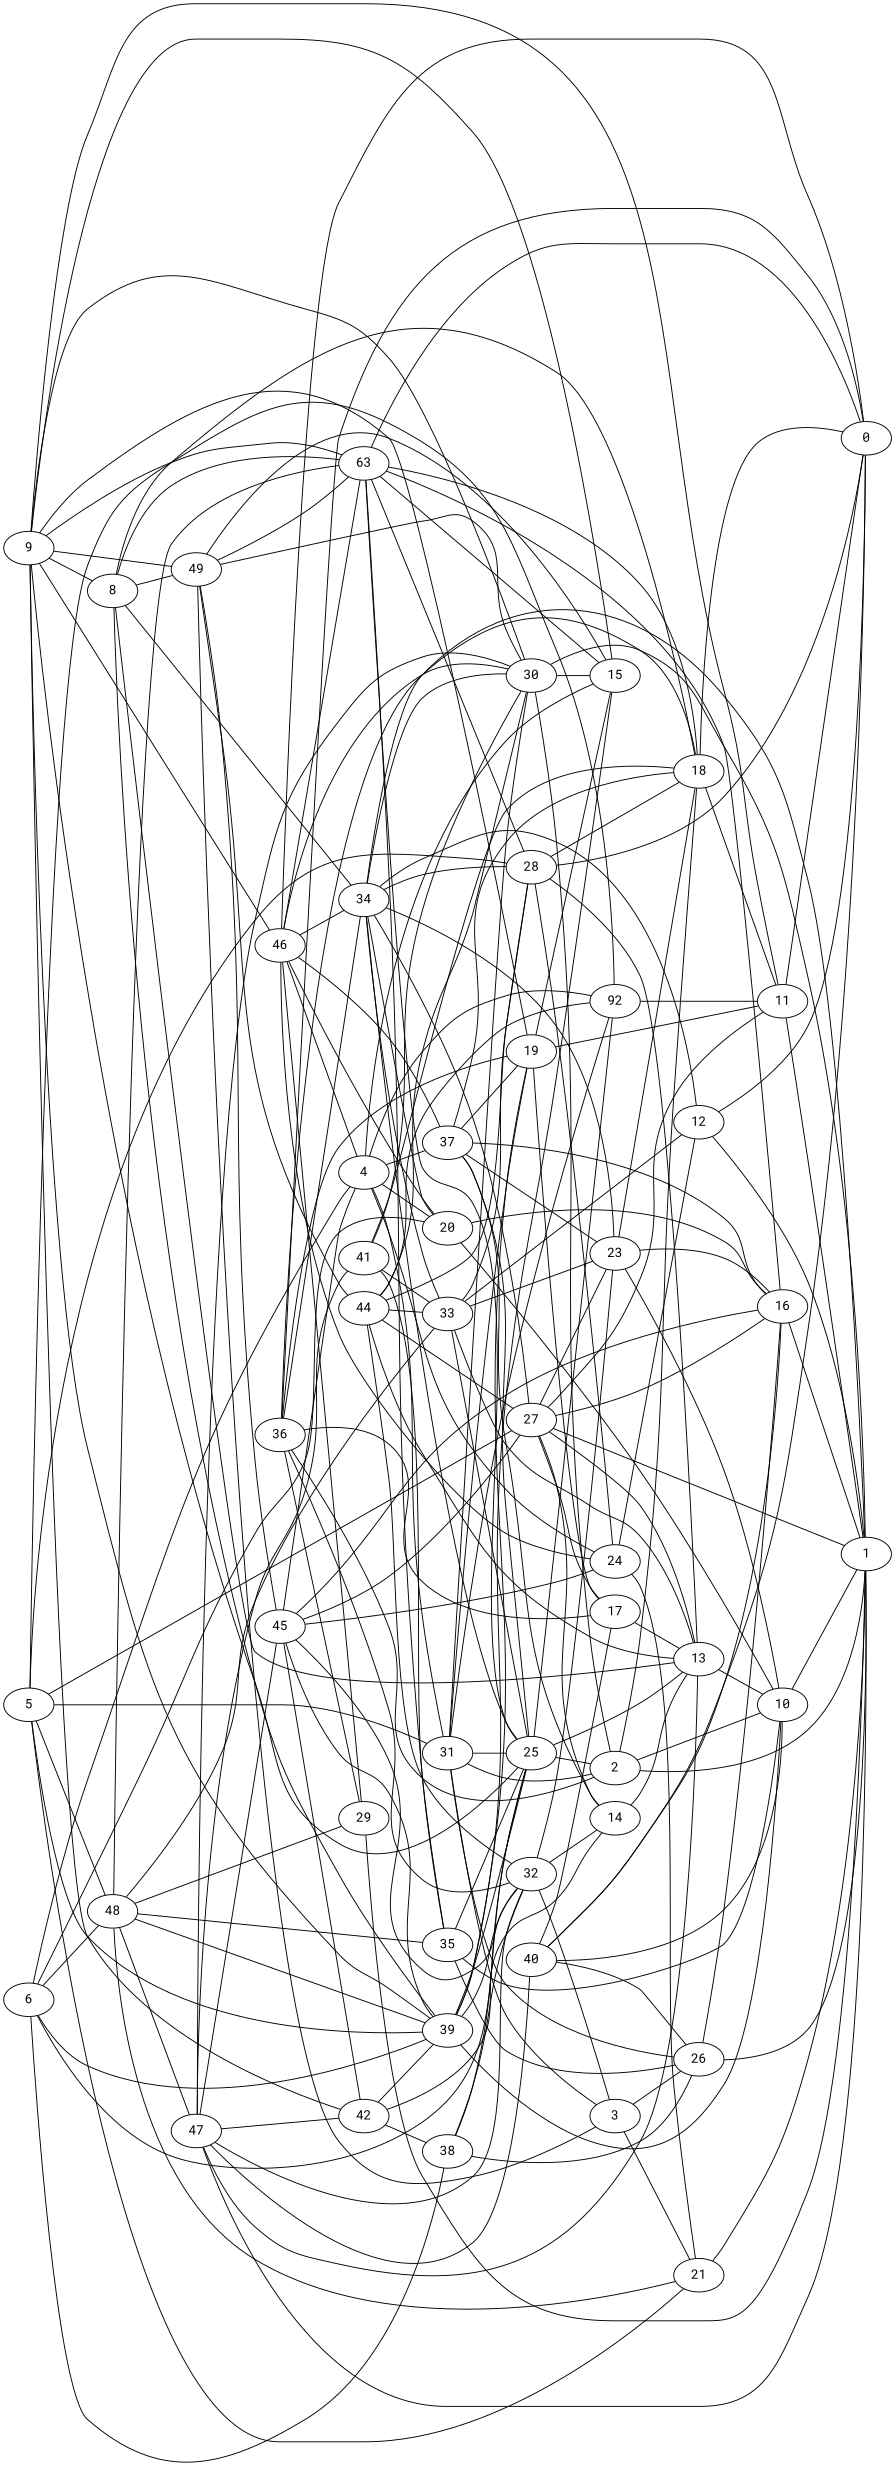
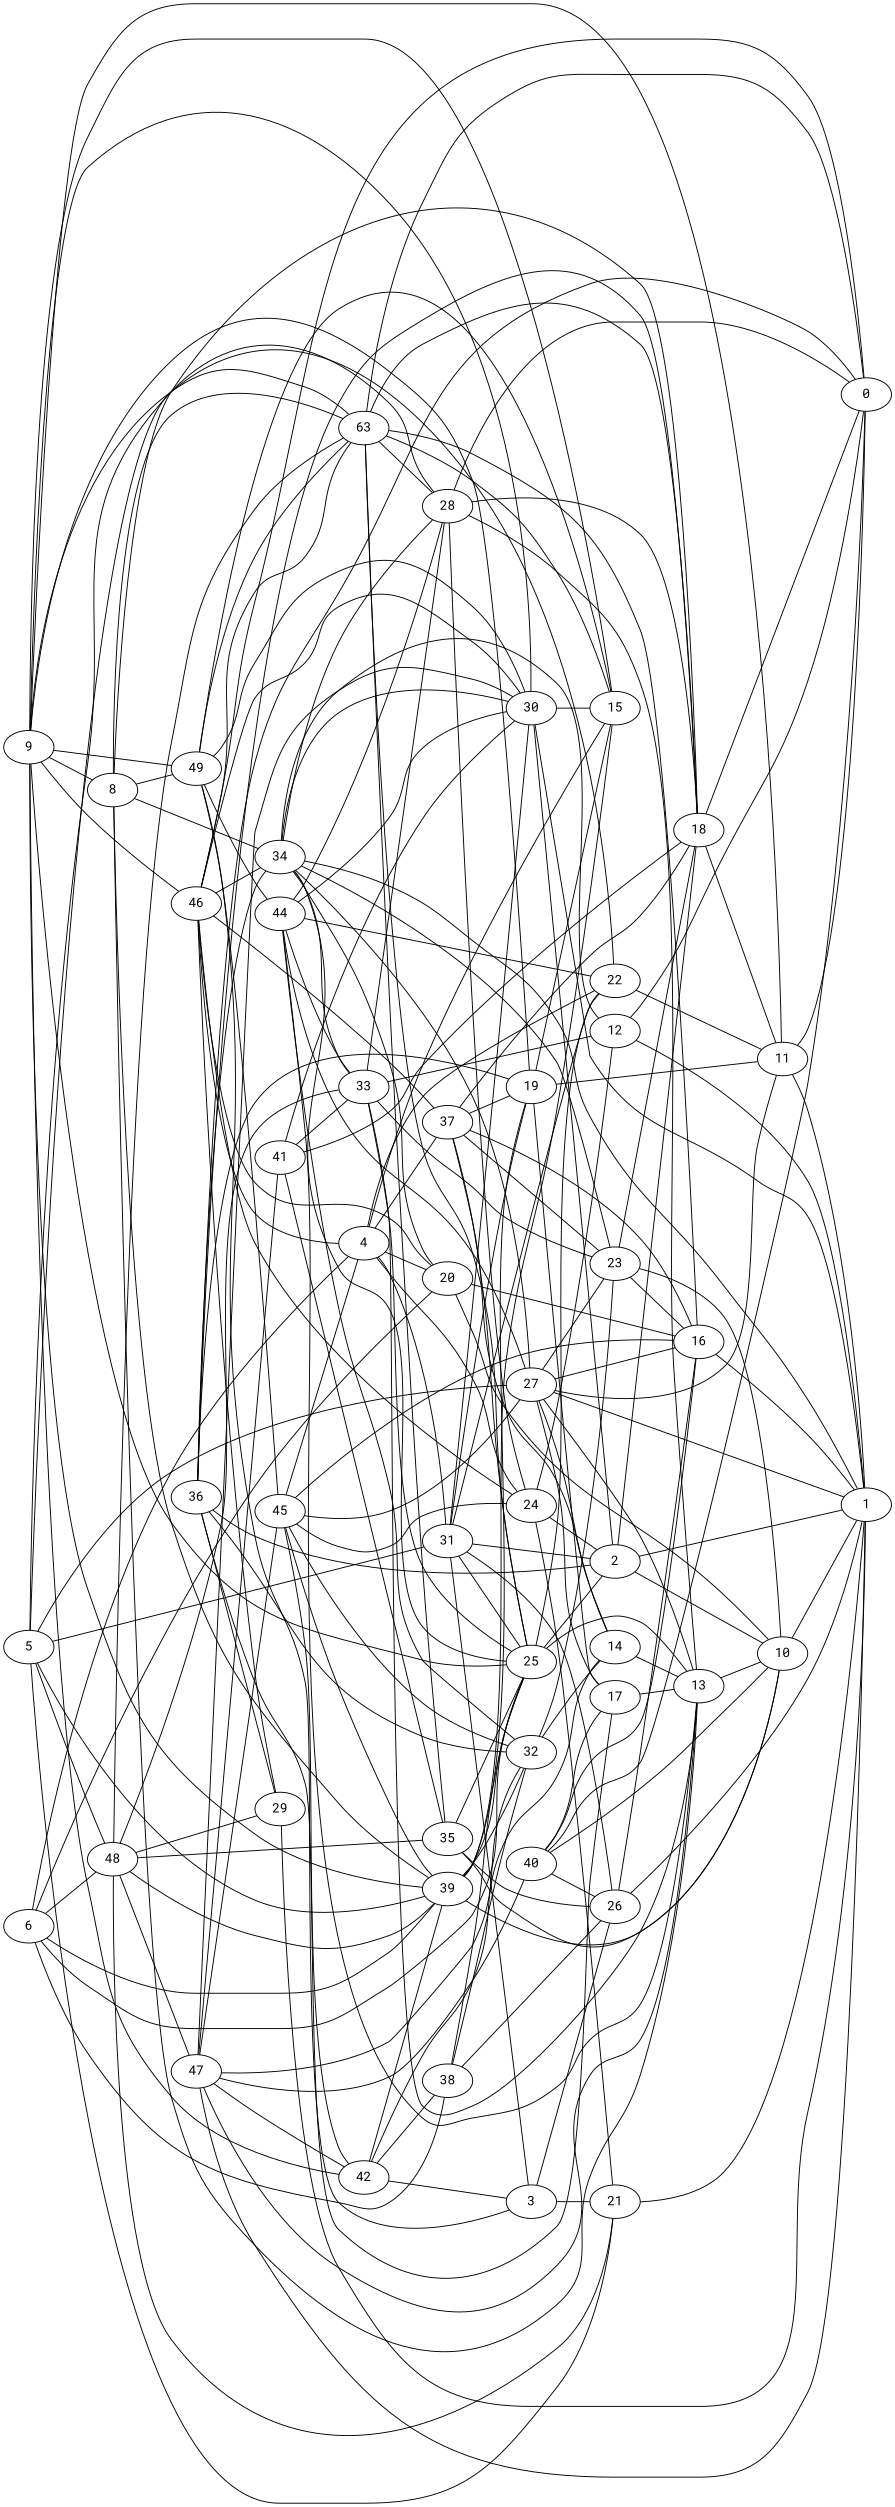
node "92": label "92" -> "22"
edge "24" -- "2": added
edge "32" -- "3": now "42" -- "3"
